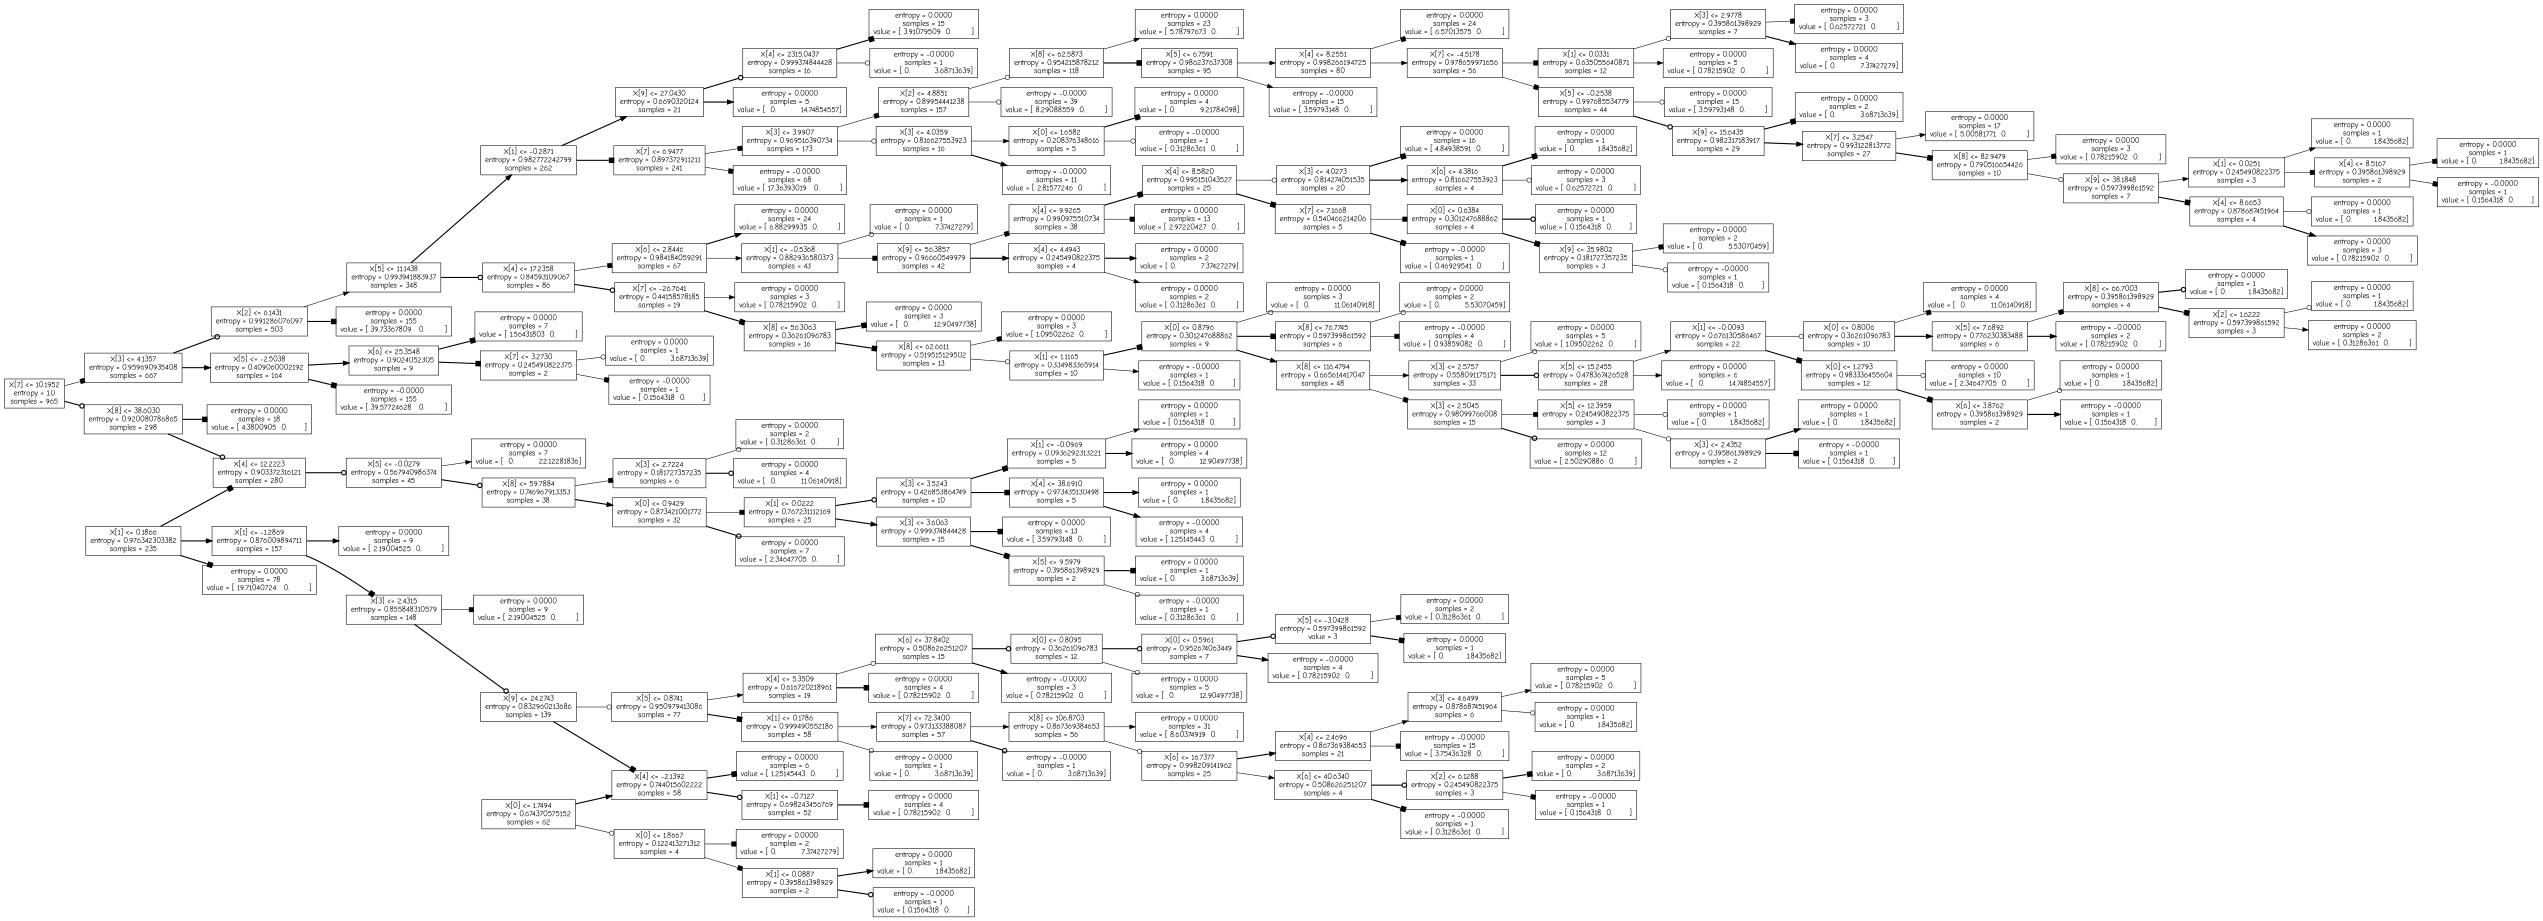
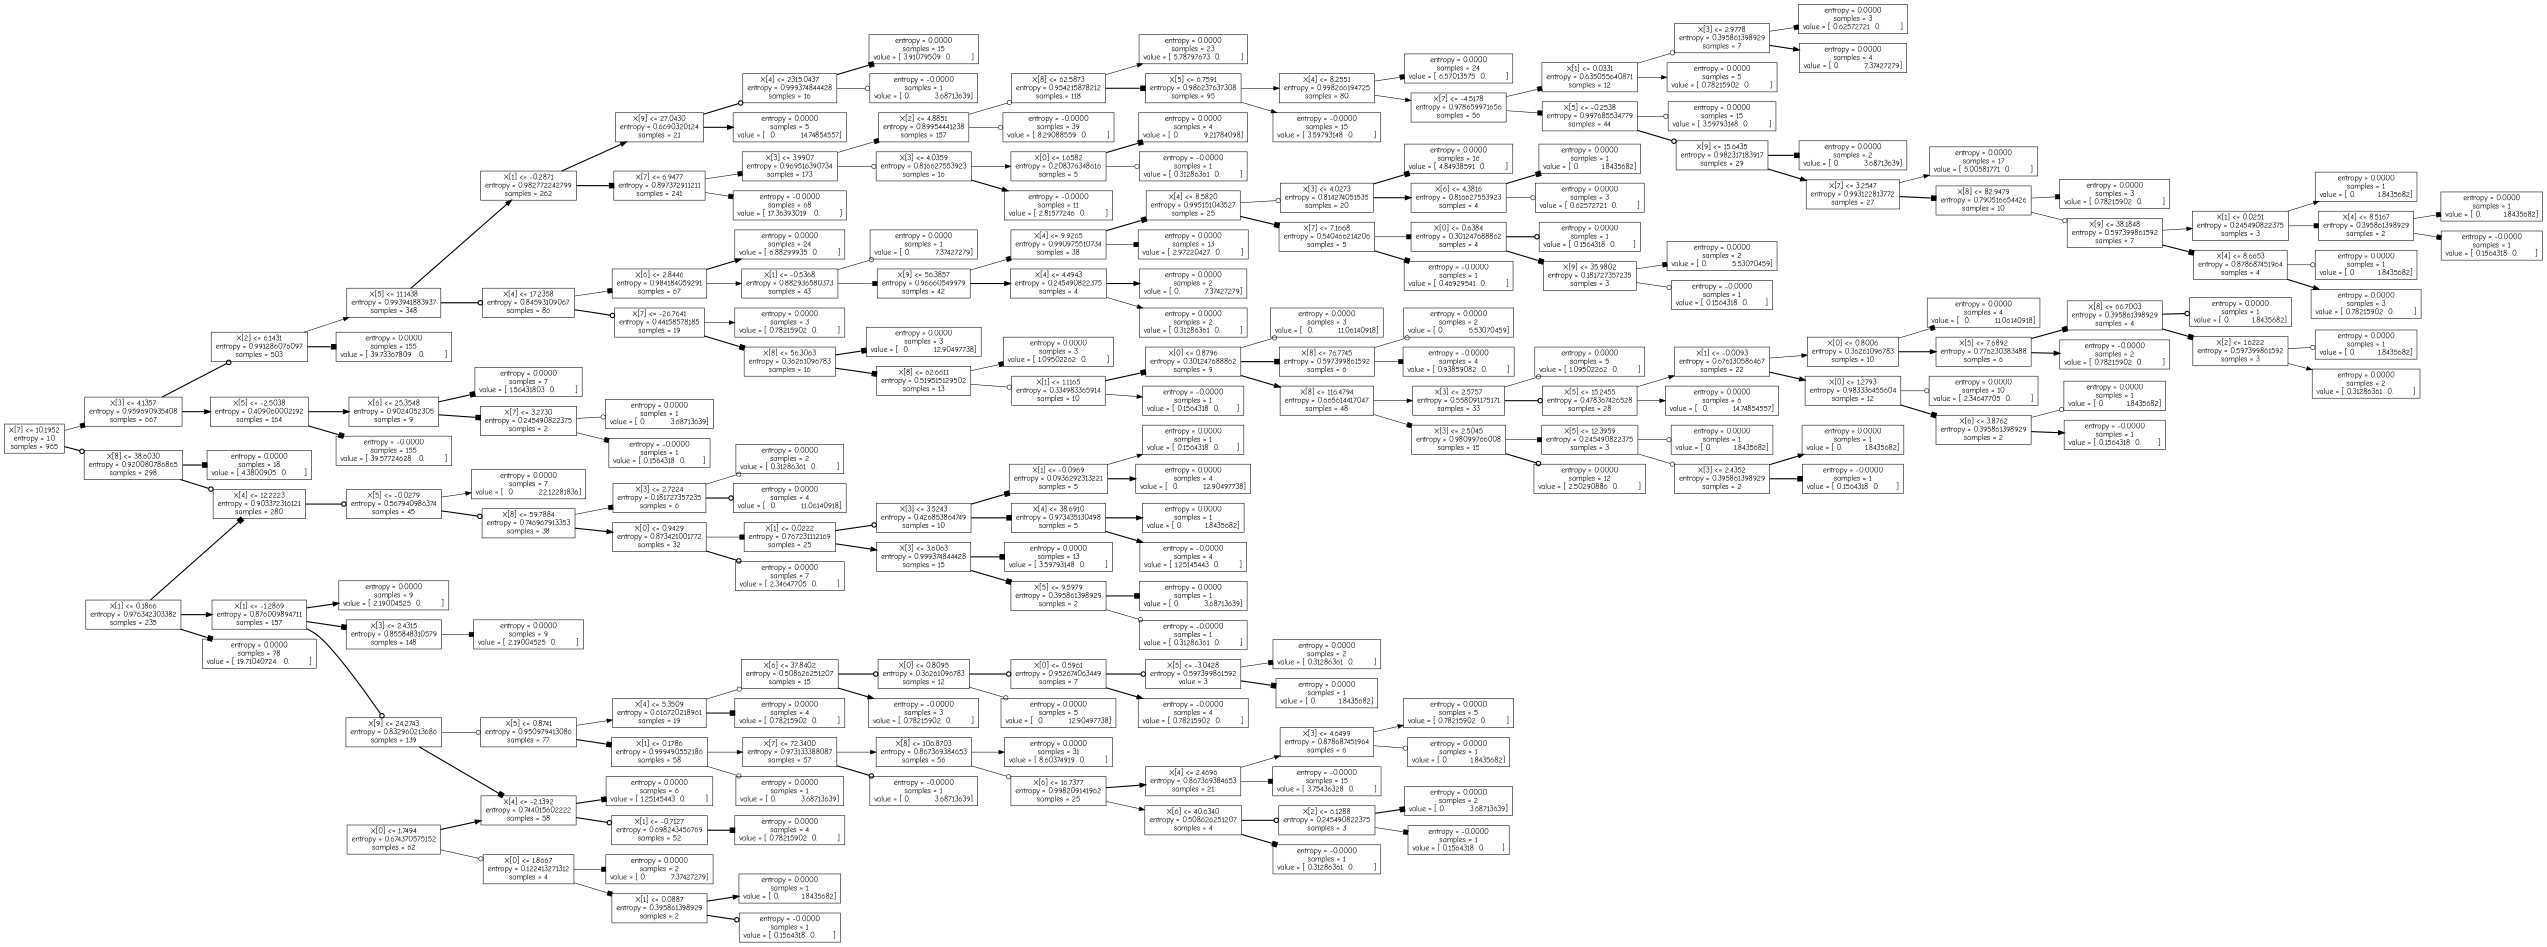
edge "X[5] <= 7.6892 entropy = 0.776230383488 samples = 6" -> "X[8] <= 66.7003 entropy = 0.395861398929 samples = 4": style solid -> bold
edge "X[1] <= -0.0093 entropy = 0.676130586467 samples = 22" -> "X[0] <= 0.8006 entropy = 0.36261096783 samples = 10": arrowhead odot -> normal
edge "X[1] <= -0.0093 entropy = 0.676130586467 samples = 22" -> "X[0] <= 1.2793 entropy = 0.983336455604 samples = 12": arrowhead box -> normal
edge "X[3] <= 2.4315 entropy = 0.855848310579 samples = 148" -> "X[9] <= 24.2743 entropy = 0.832960213686 samples = 139": now "X[1] <= -1.2869 entropy = 0.876009894711 samples = 157" -> "X[9] <= 24.2743 entropy = 0.832960213686 samples = 139"
